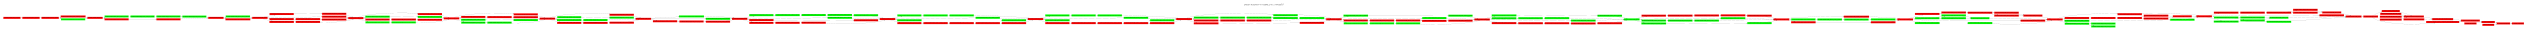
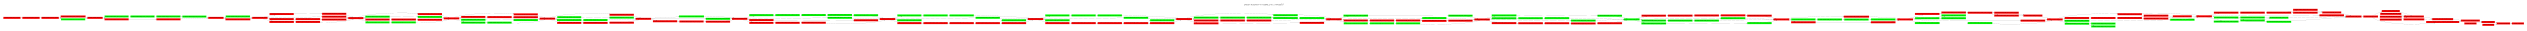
node "161: InceptionV4/InceptionV4/Mixed_7b/Branch_1/concat": removed
